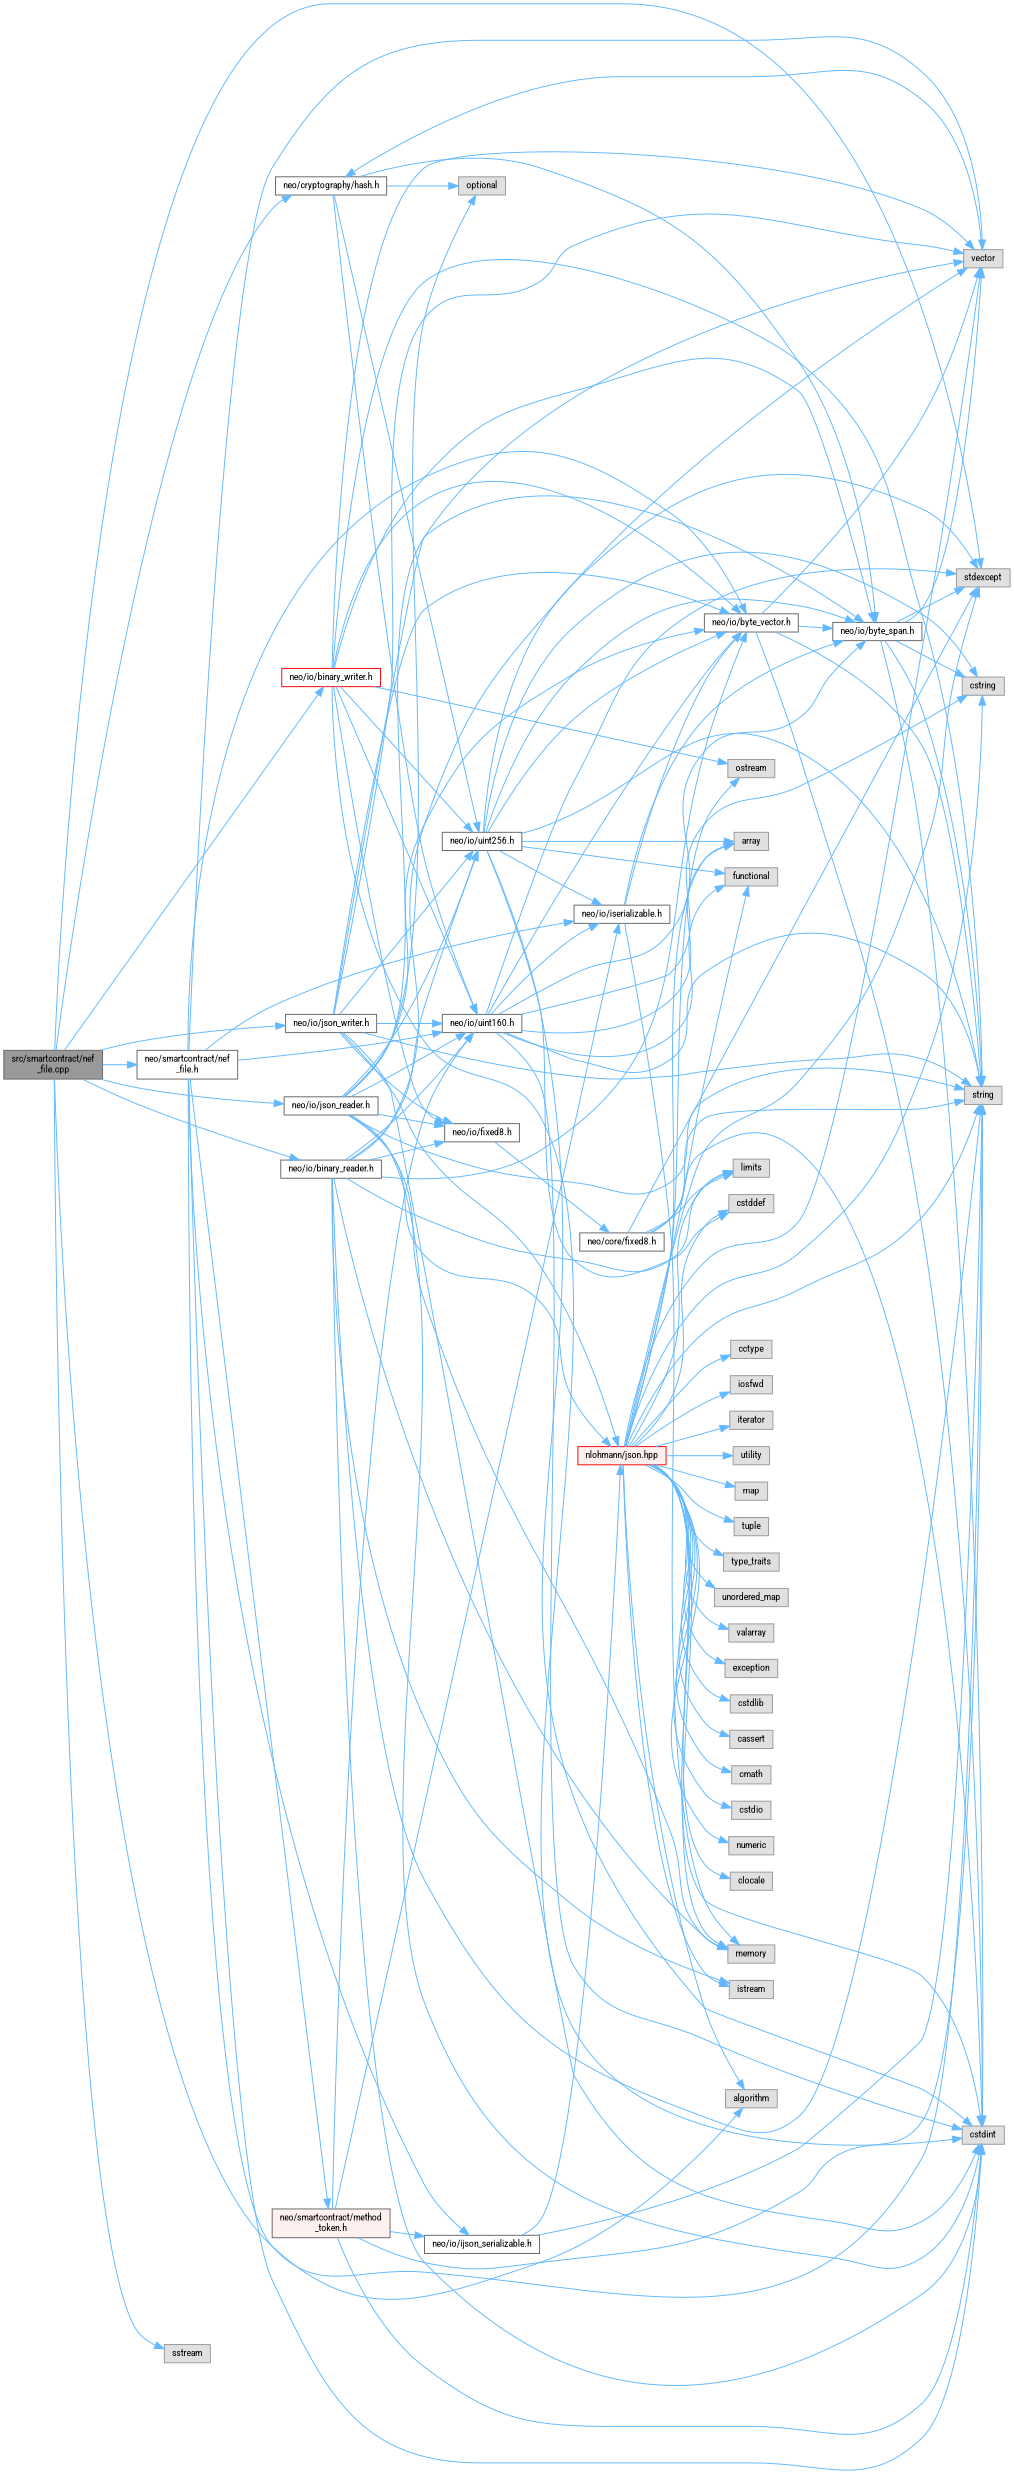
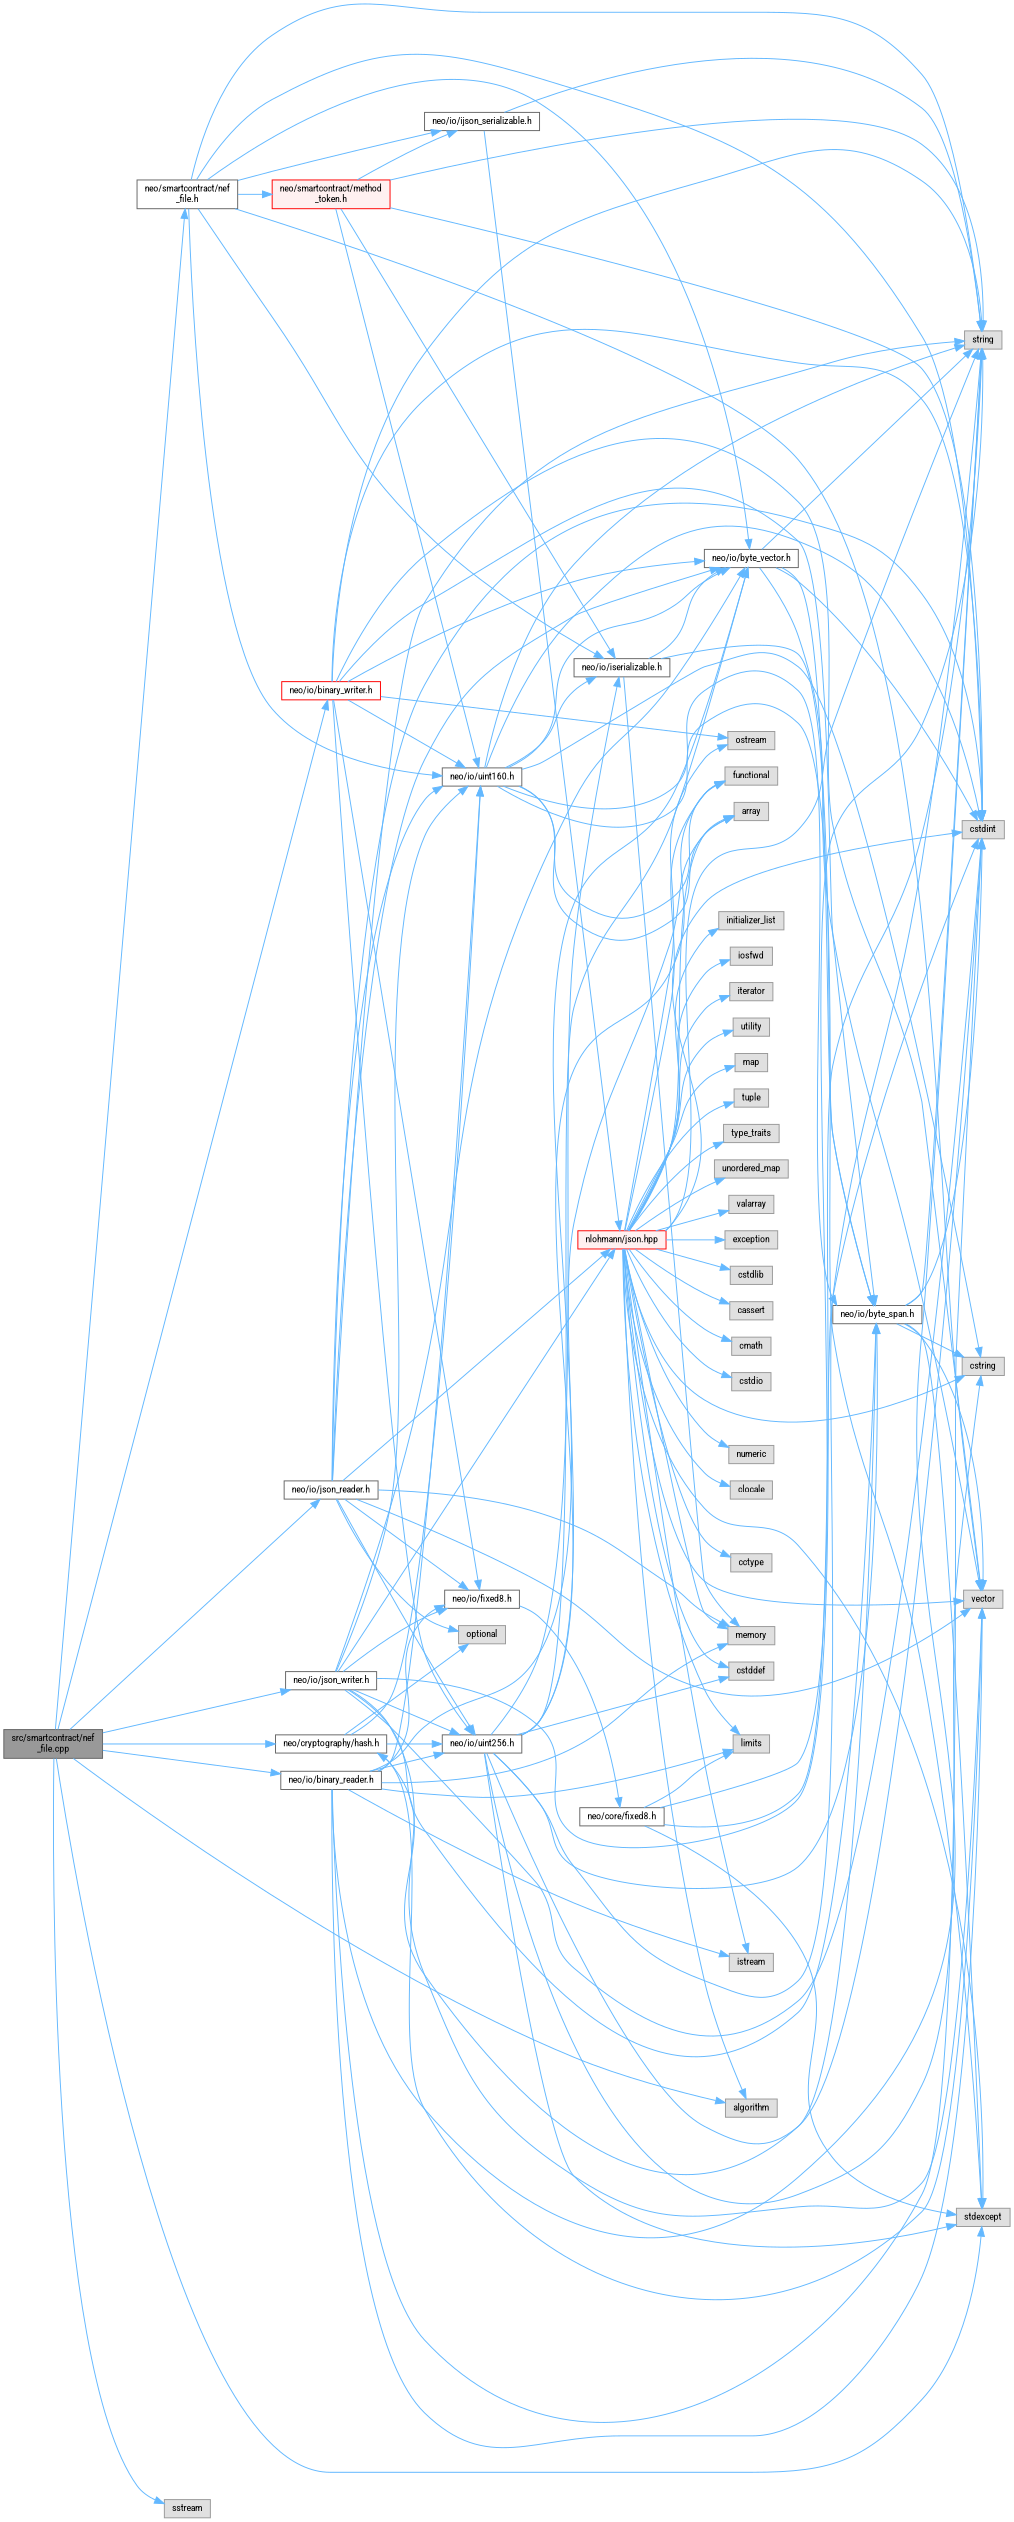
node "initializer_list": added
node "neo/smartcontract/method _token.h": color grey40 -> red
